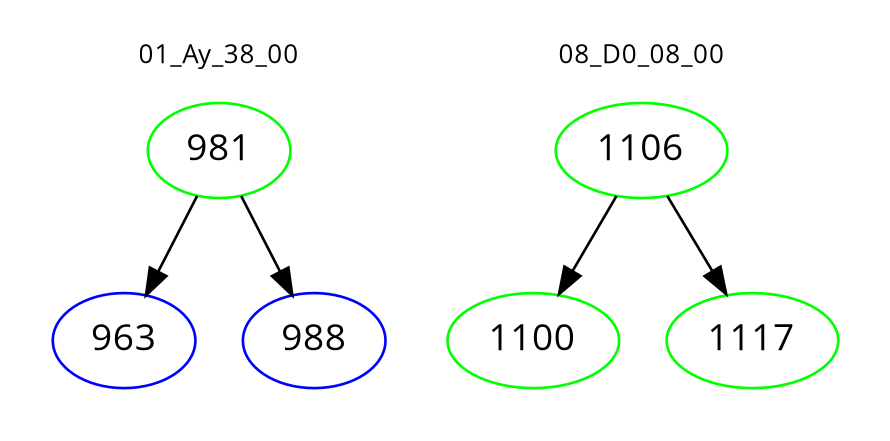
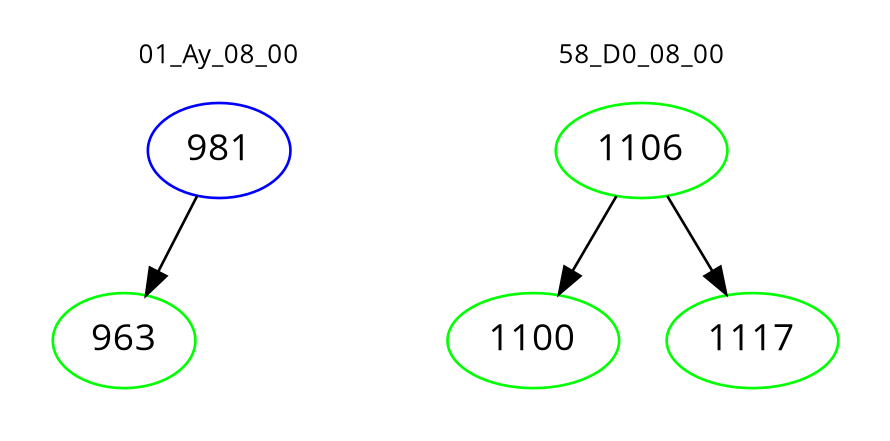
cluster "01_Ay_38_00": label "01_Ay_38_00" -> "01_Ay_08_00"
cluster "08_D0_08_00": label "08_D0_08_00" -> "58_D0_08_00"
node "981": color green -> blue
node "963": color blue -> green
node "988": removed
